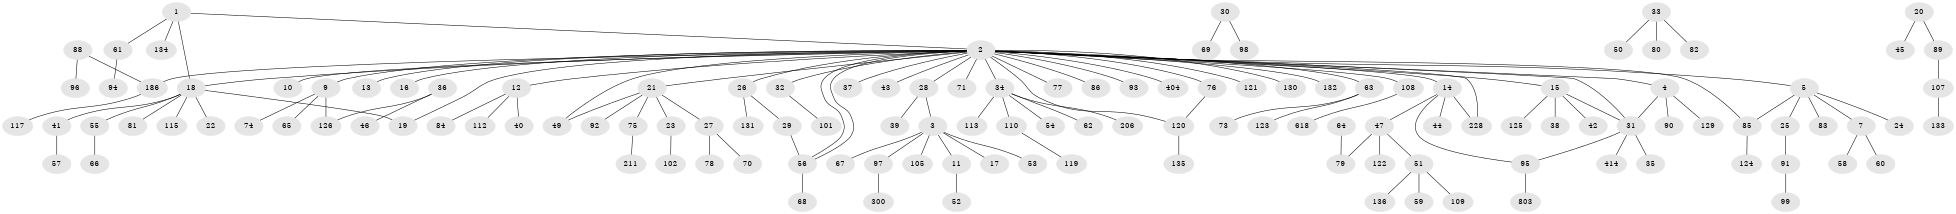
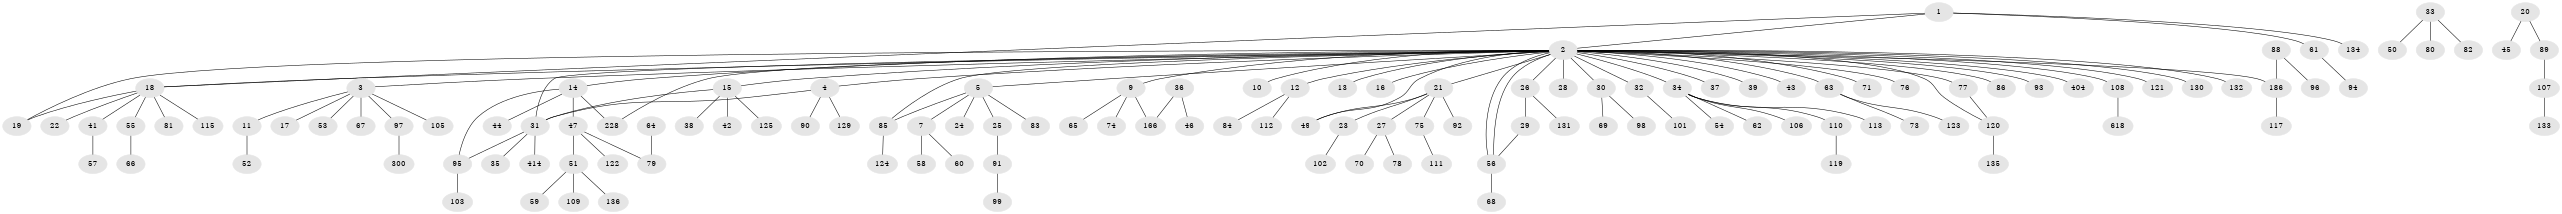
edge "2" -- "30": added
edge "28" -- "39": now "2" -- "39"
edge "28" -- "3": now "2" -- "3"
edge "76" -- "120": now "77" -- "120"
node "126": label "126" -> "166"
node "40": removed
node "206": label "206" -> "106"
node "211": label "211" -> "111"
node "803": label "803" -> "103"
